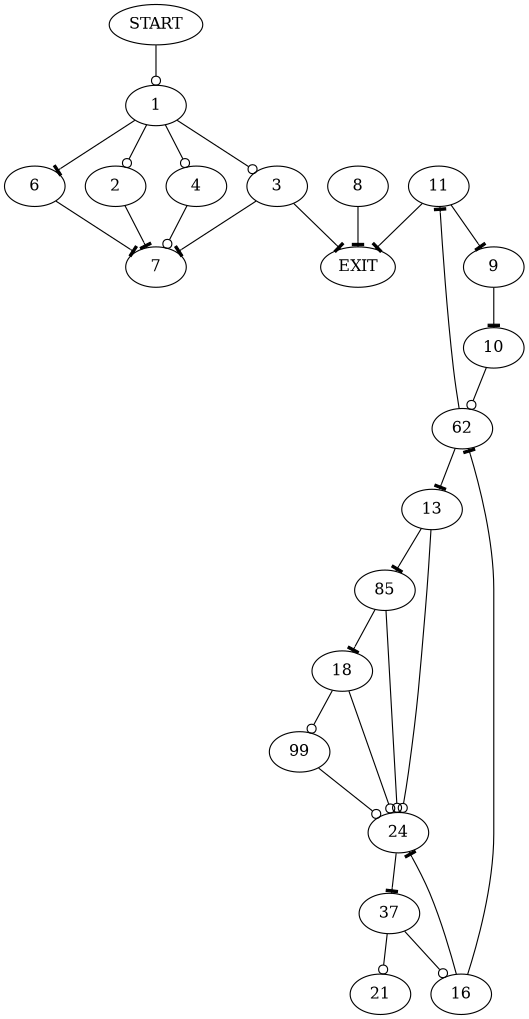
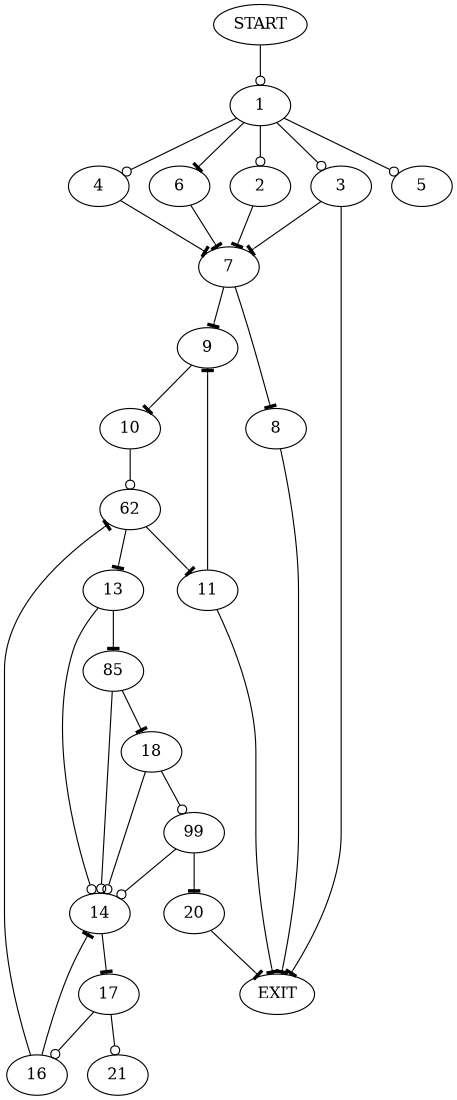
node "5": added
edge "4" -> "7": arrowhead odot -> tee
edge "7" -> "9": added
edge "7" -> "8": added
node "24": label "24" -> "14"
node "20": added
node "37": label "37" -> "17"
